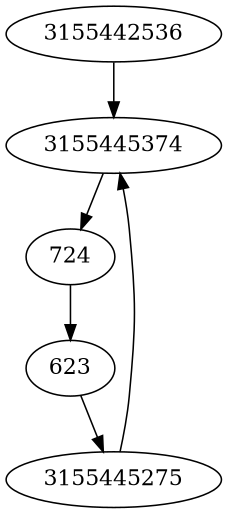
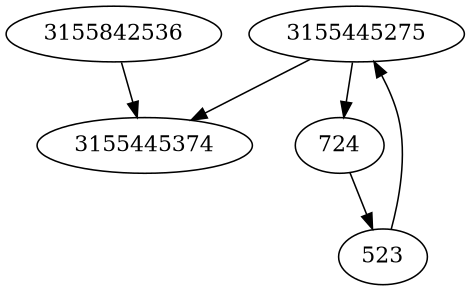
node "3155442536": label "3155442536" -> "3155842536"
edge "3155445374" -> "724": now "3155445275" -> "724"
node "623": label "623" -> "523"
